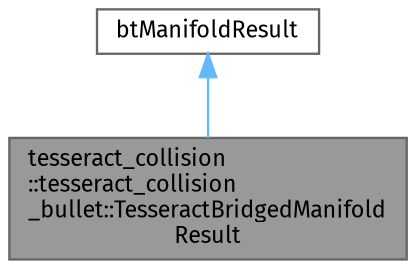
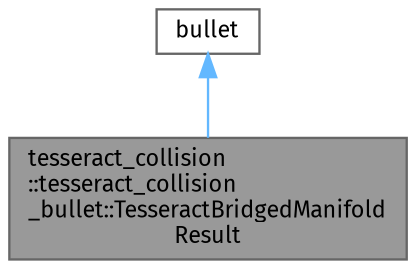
node "btManifoldResult": label "btManifoldResult" -> "bullet"
